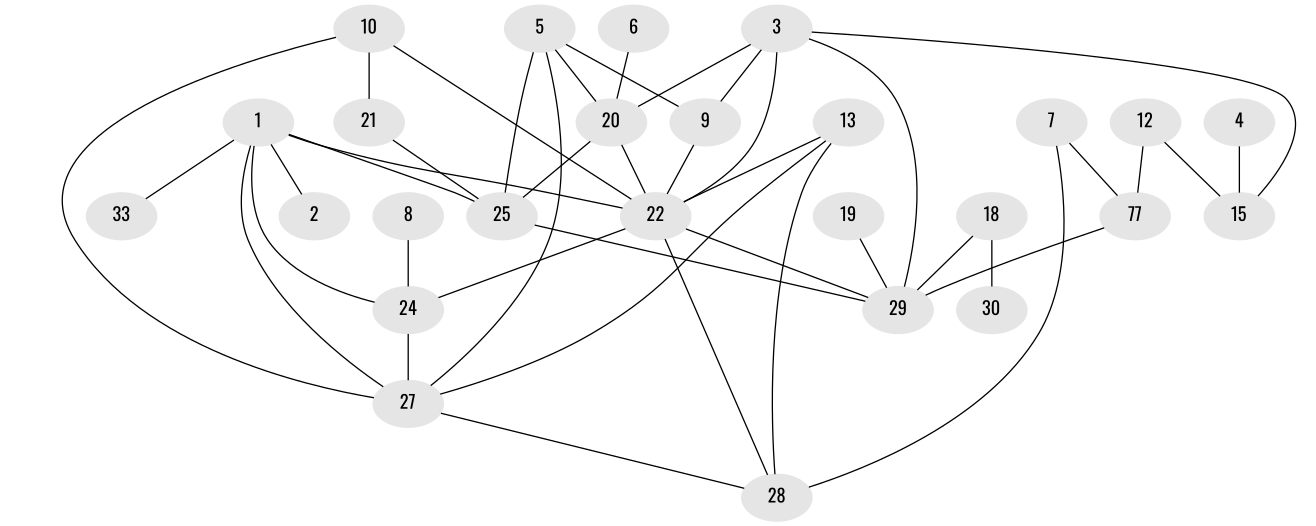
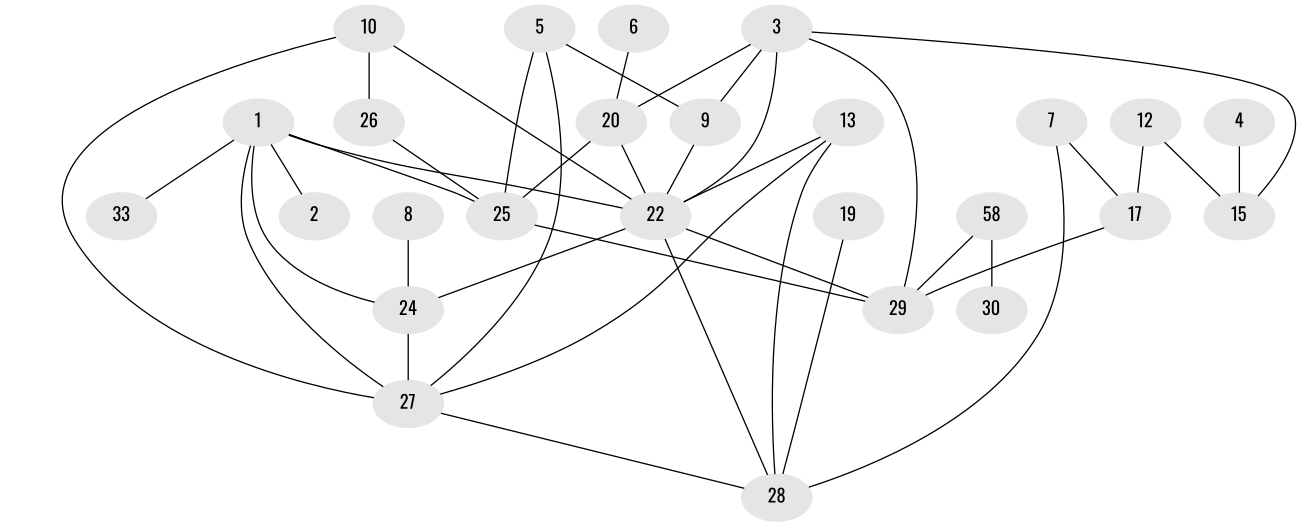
edge "5" -- "20": removed
node "21": label "21" -> "26"
node "18": label "18" -> "58"
node "77": label "77" -> "17"
edge "19" -- "29": now "19" -- "28"
